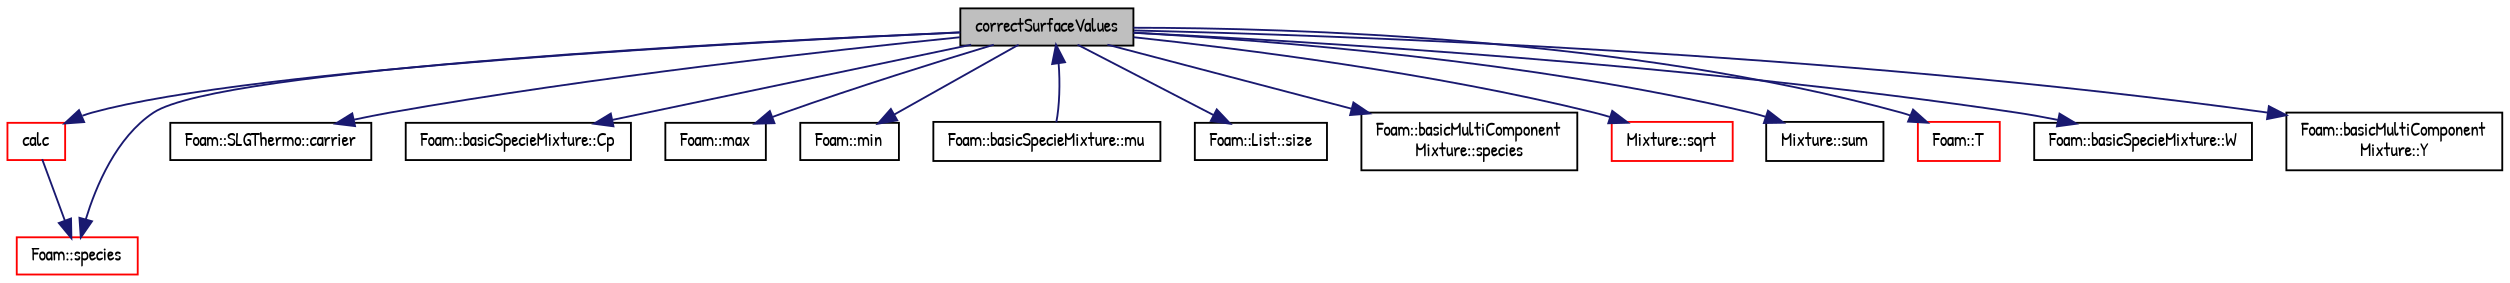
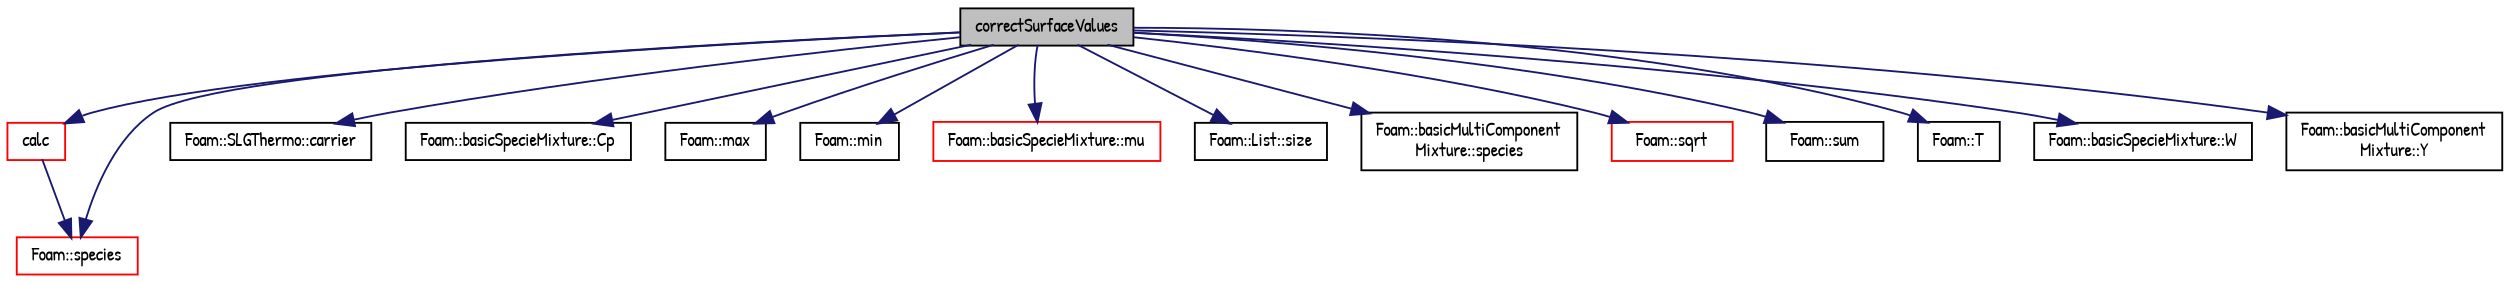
edge "Foam::basicSpecieMixture::mu" -> "correctSurfaceValues": reversed
node "Foam::basicSpecieMixture::mu": color black -> red
node "Mixture::sqrt": label "Mixture::sqrt" -> "Foam::sqrt"
node "Mixture::sum": label "Mixture::sum" -> "Foam::sum"
node "Foam::T": color red -> black
